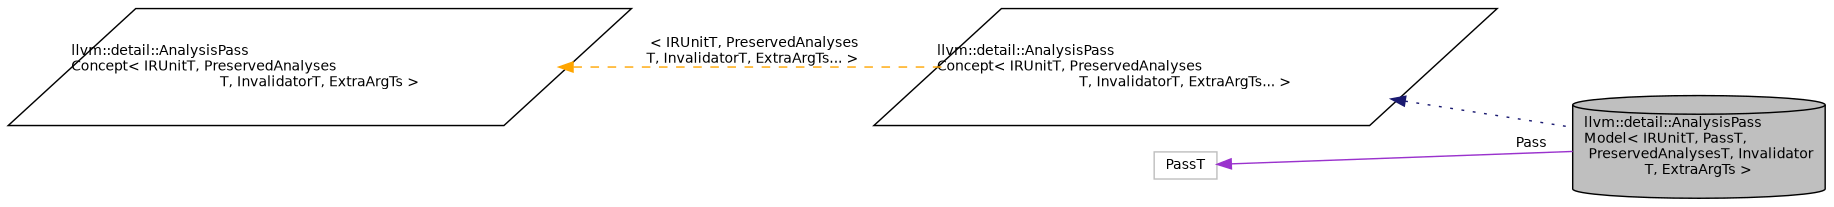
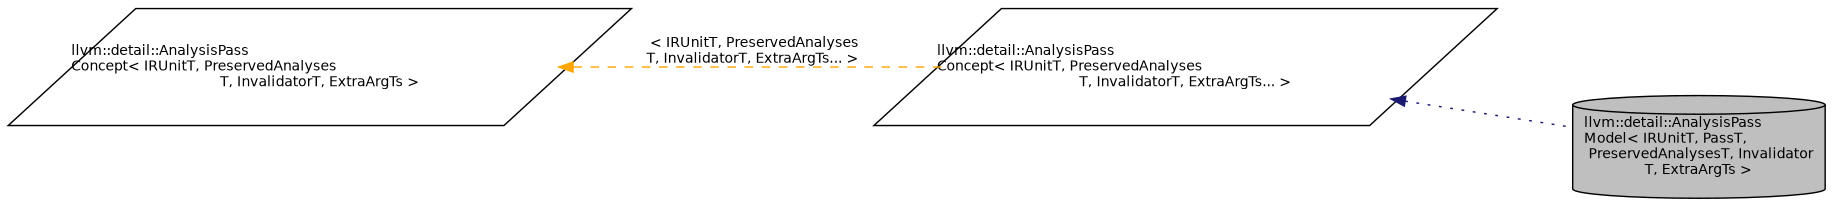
node "PassT": removed
